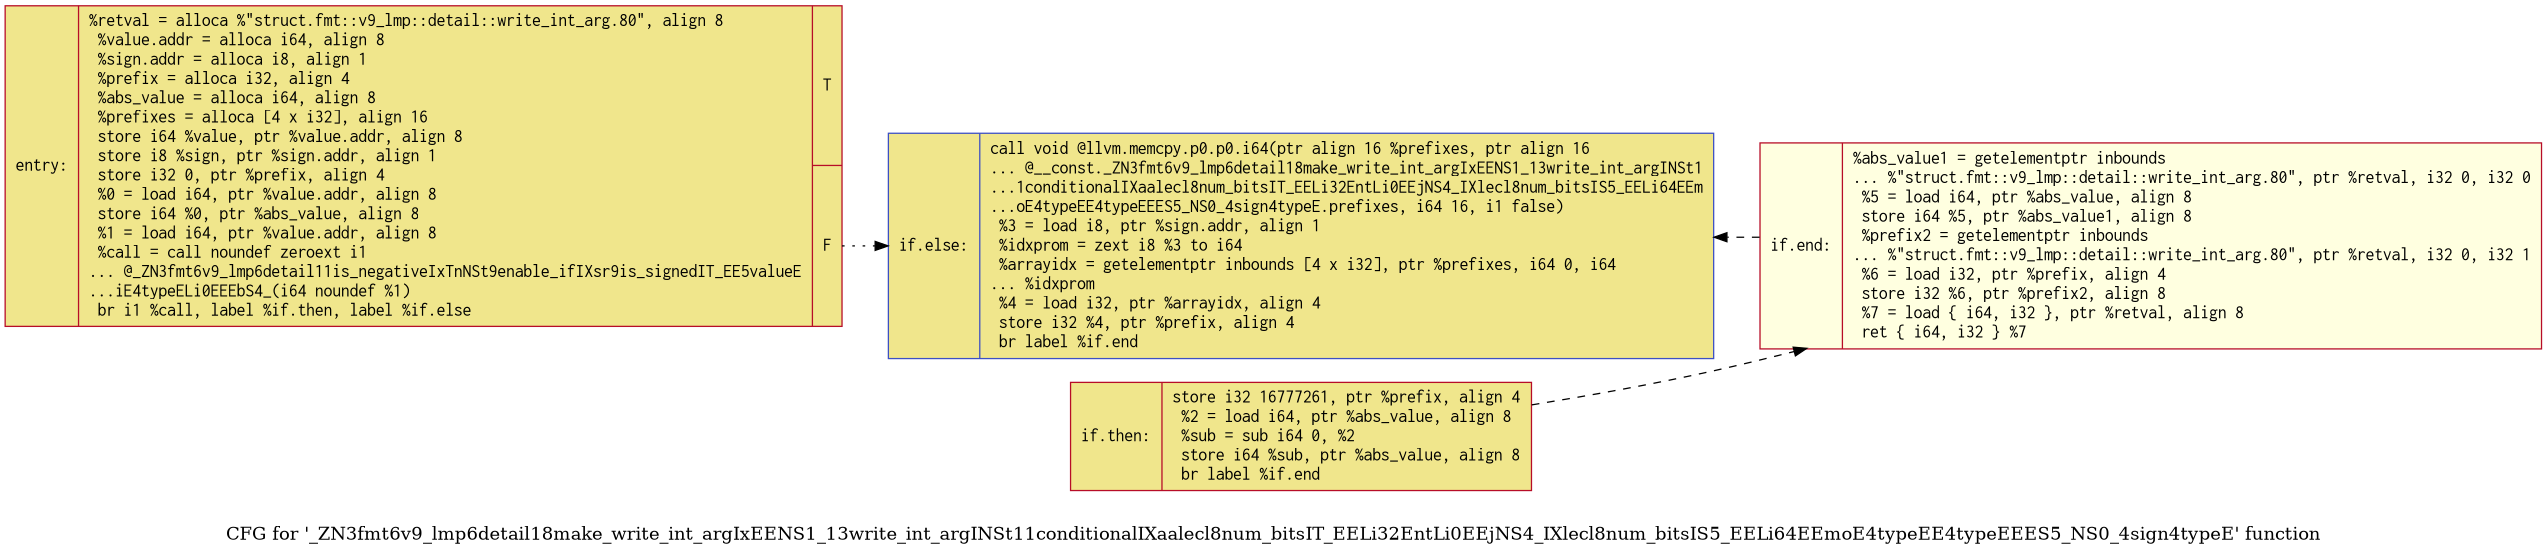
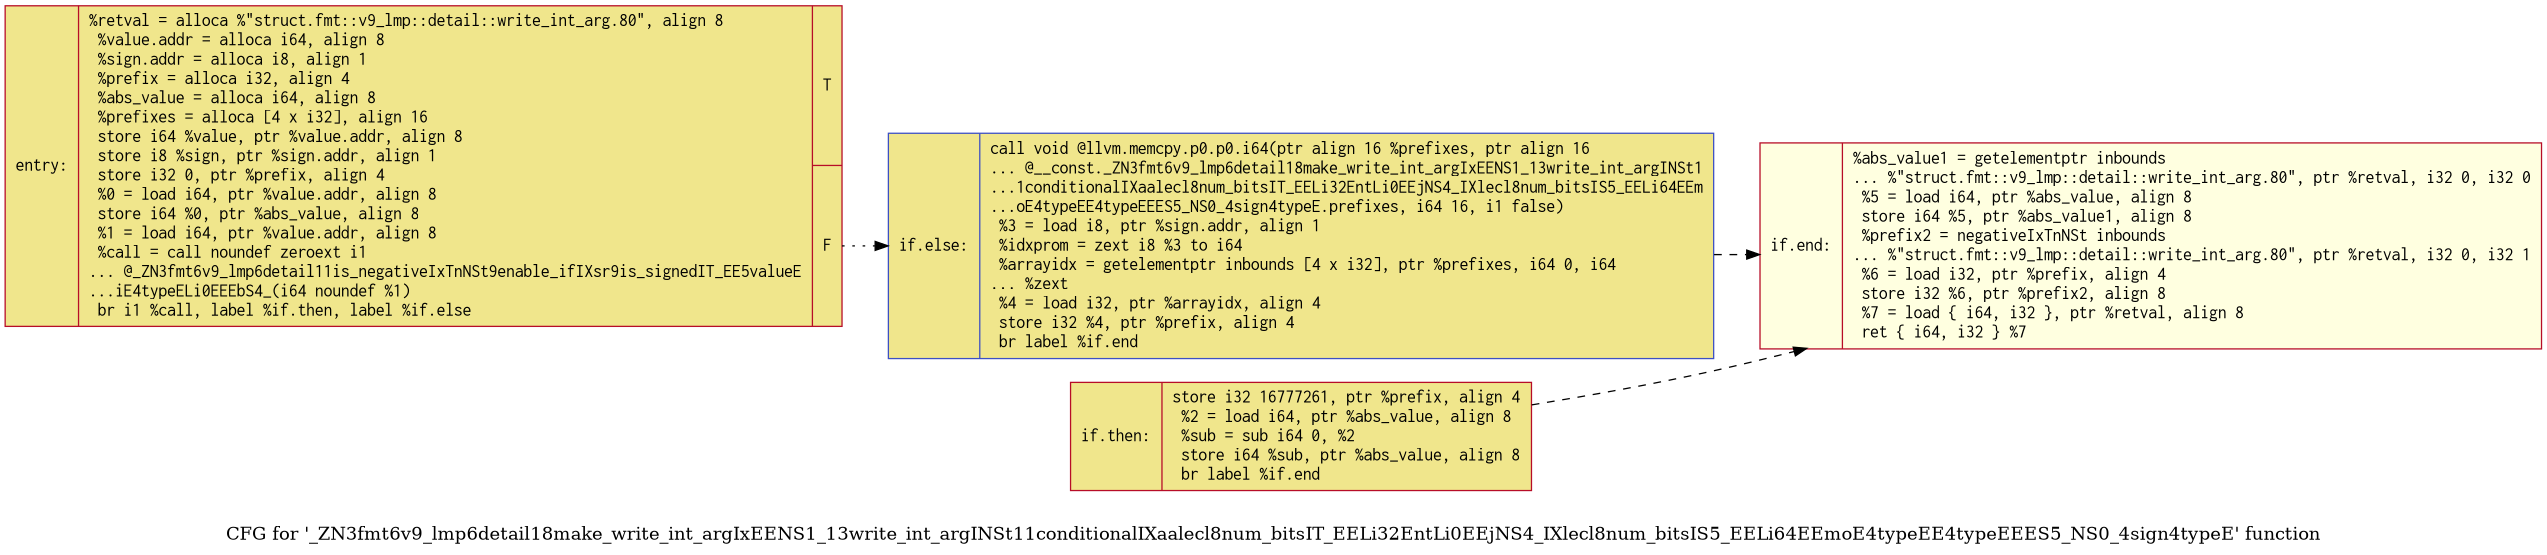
node "if.end:": text "%prefix2 = getelementptr inbounds" -> "%prefix2 = negativeIxTnNSt inbounds"
edge "if.end:" -> "if.else:": reversed
node "if.else:": text "... %idxprom" -> "... %zext"
